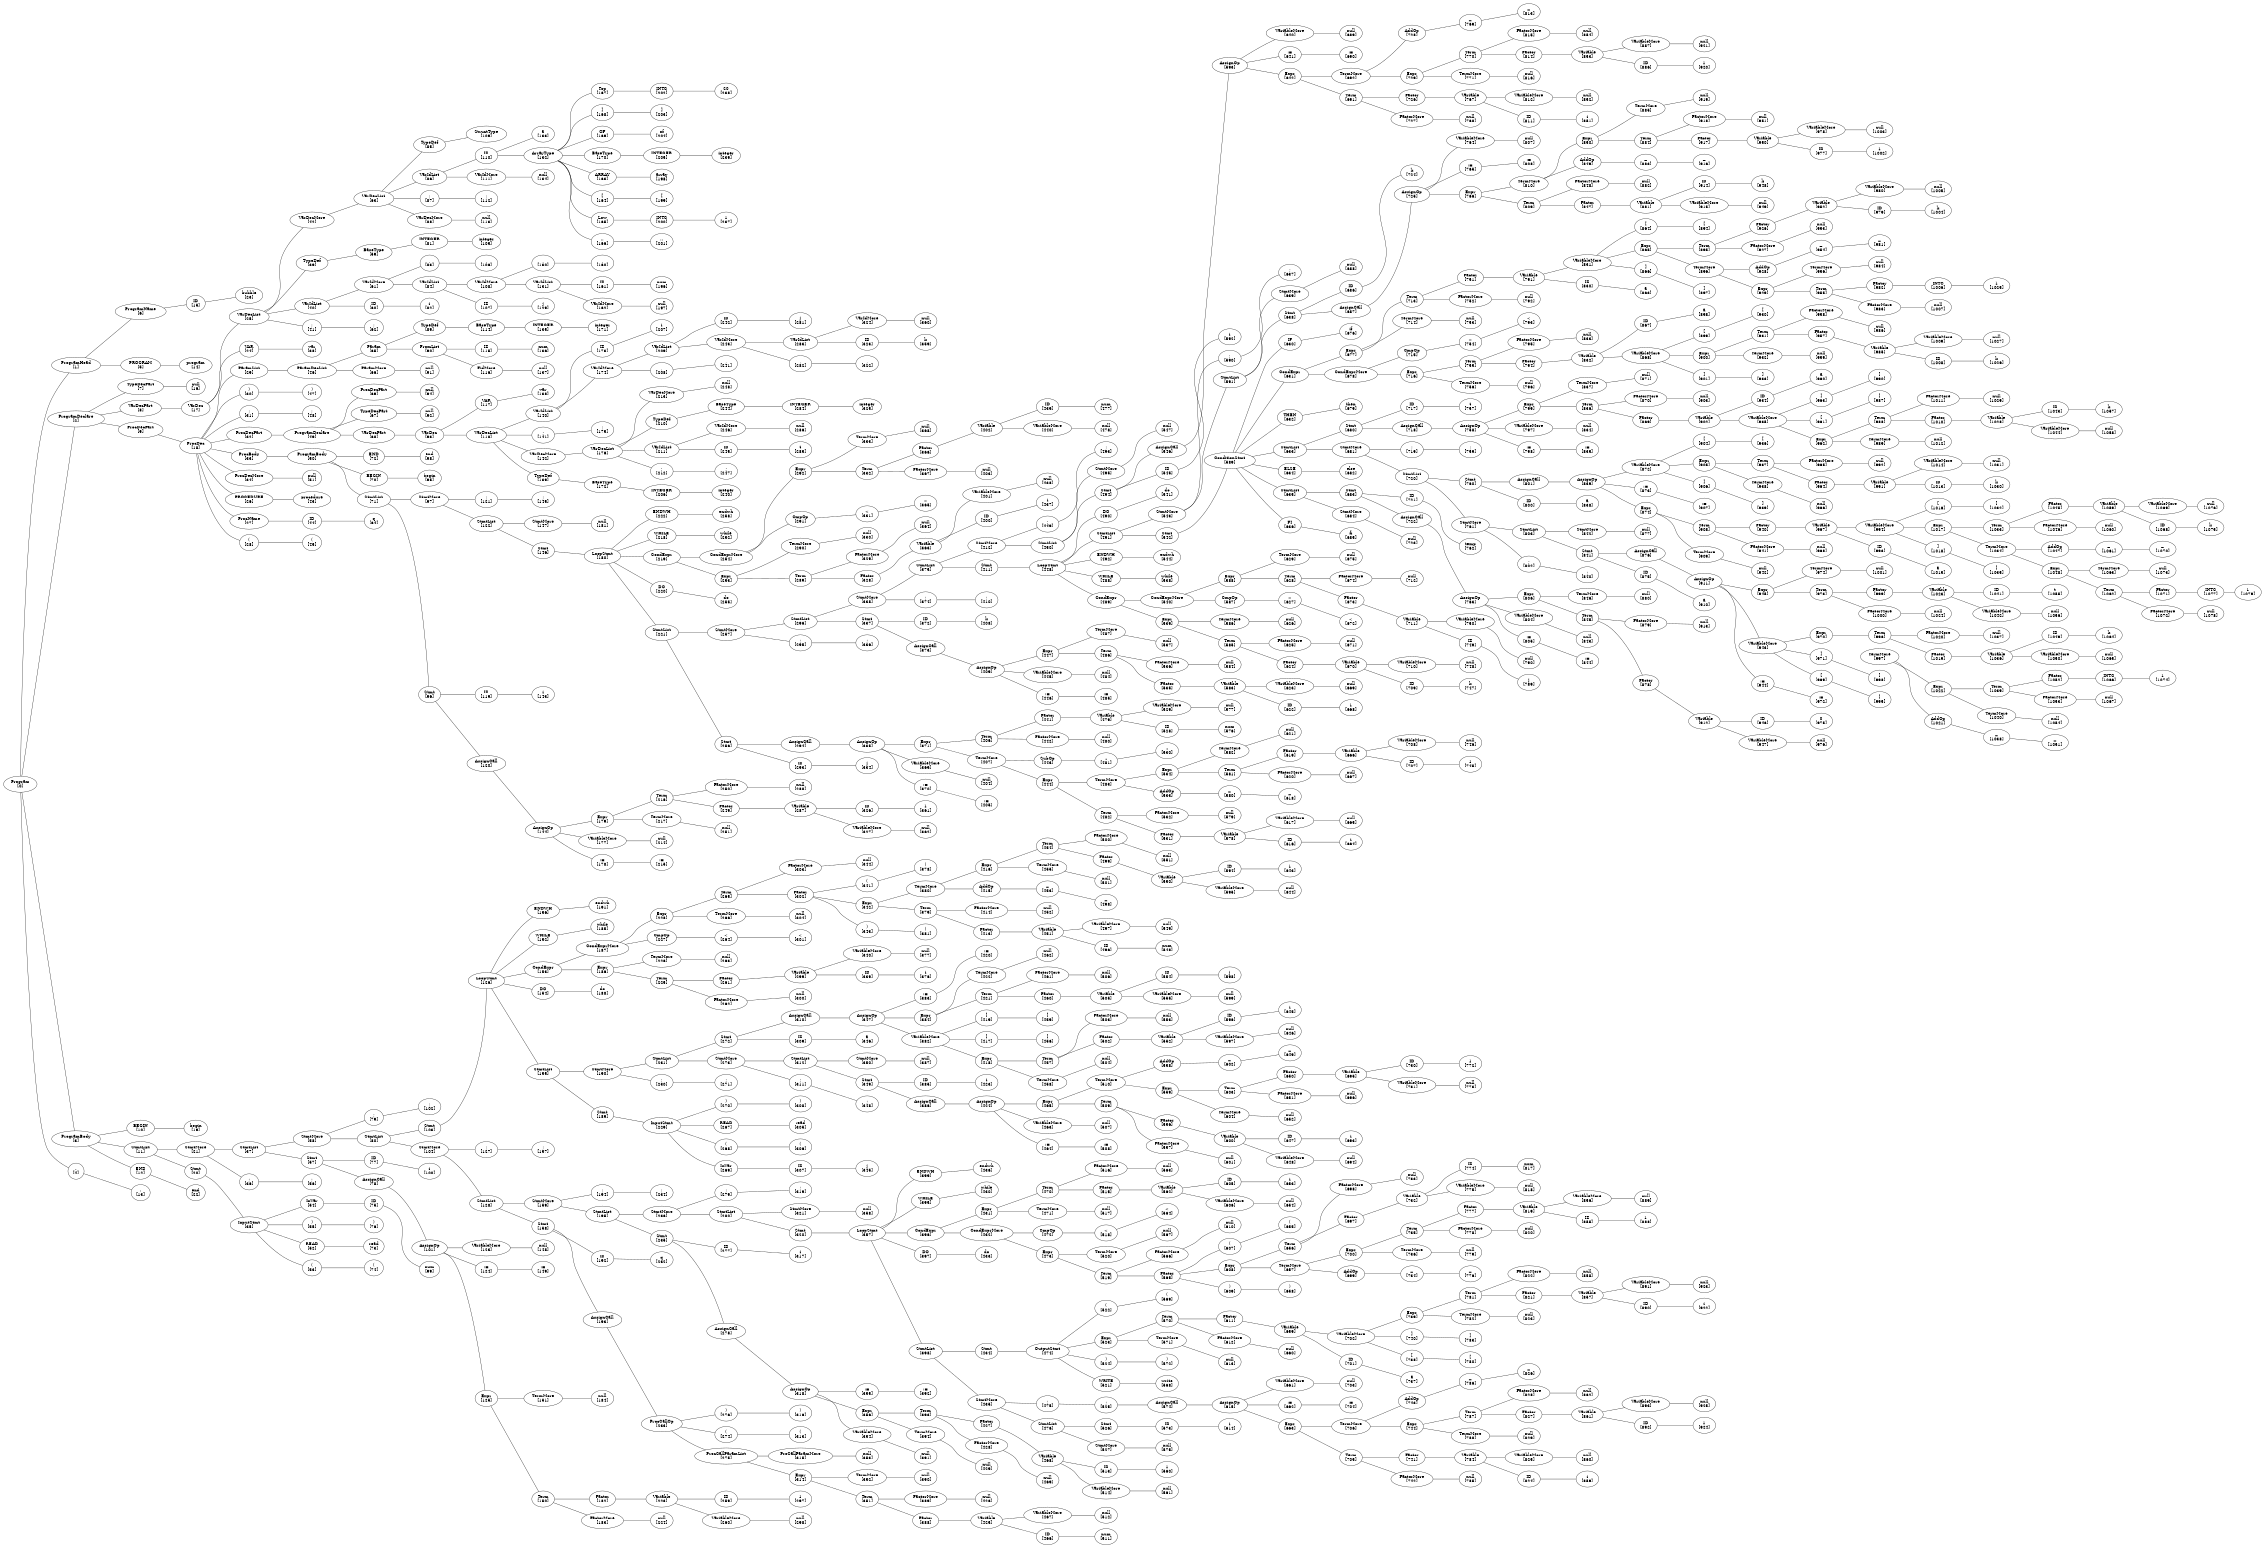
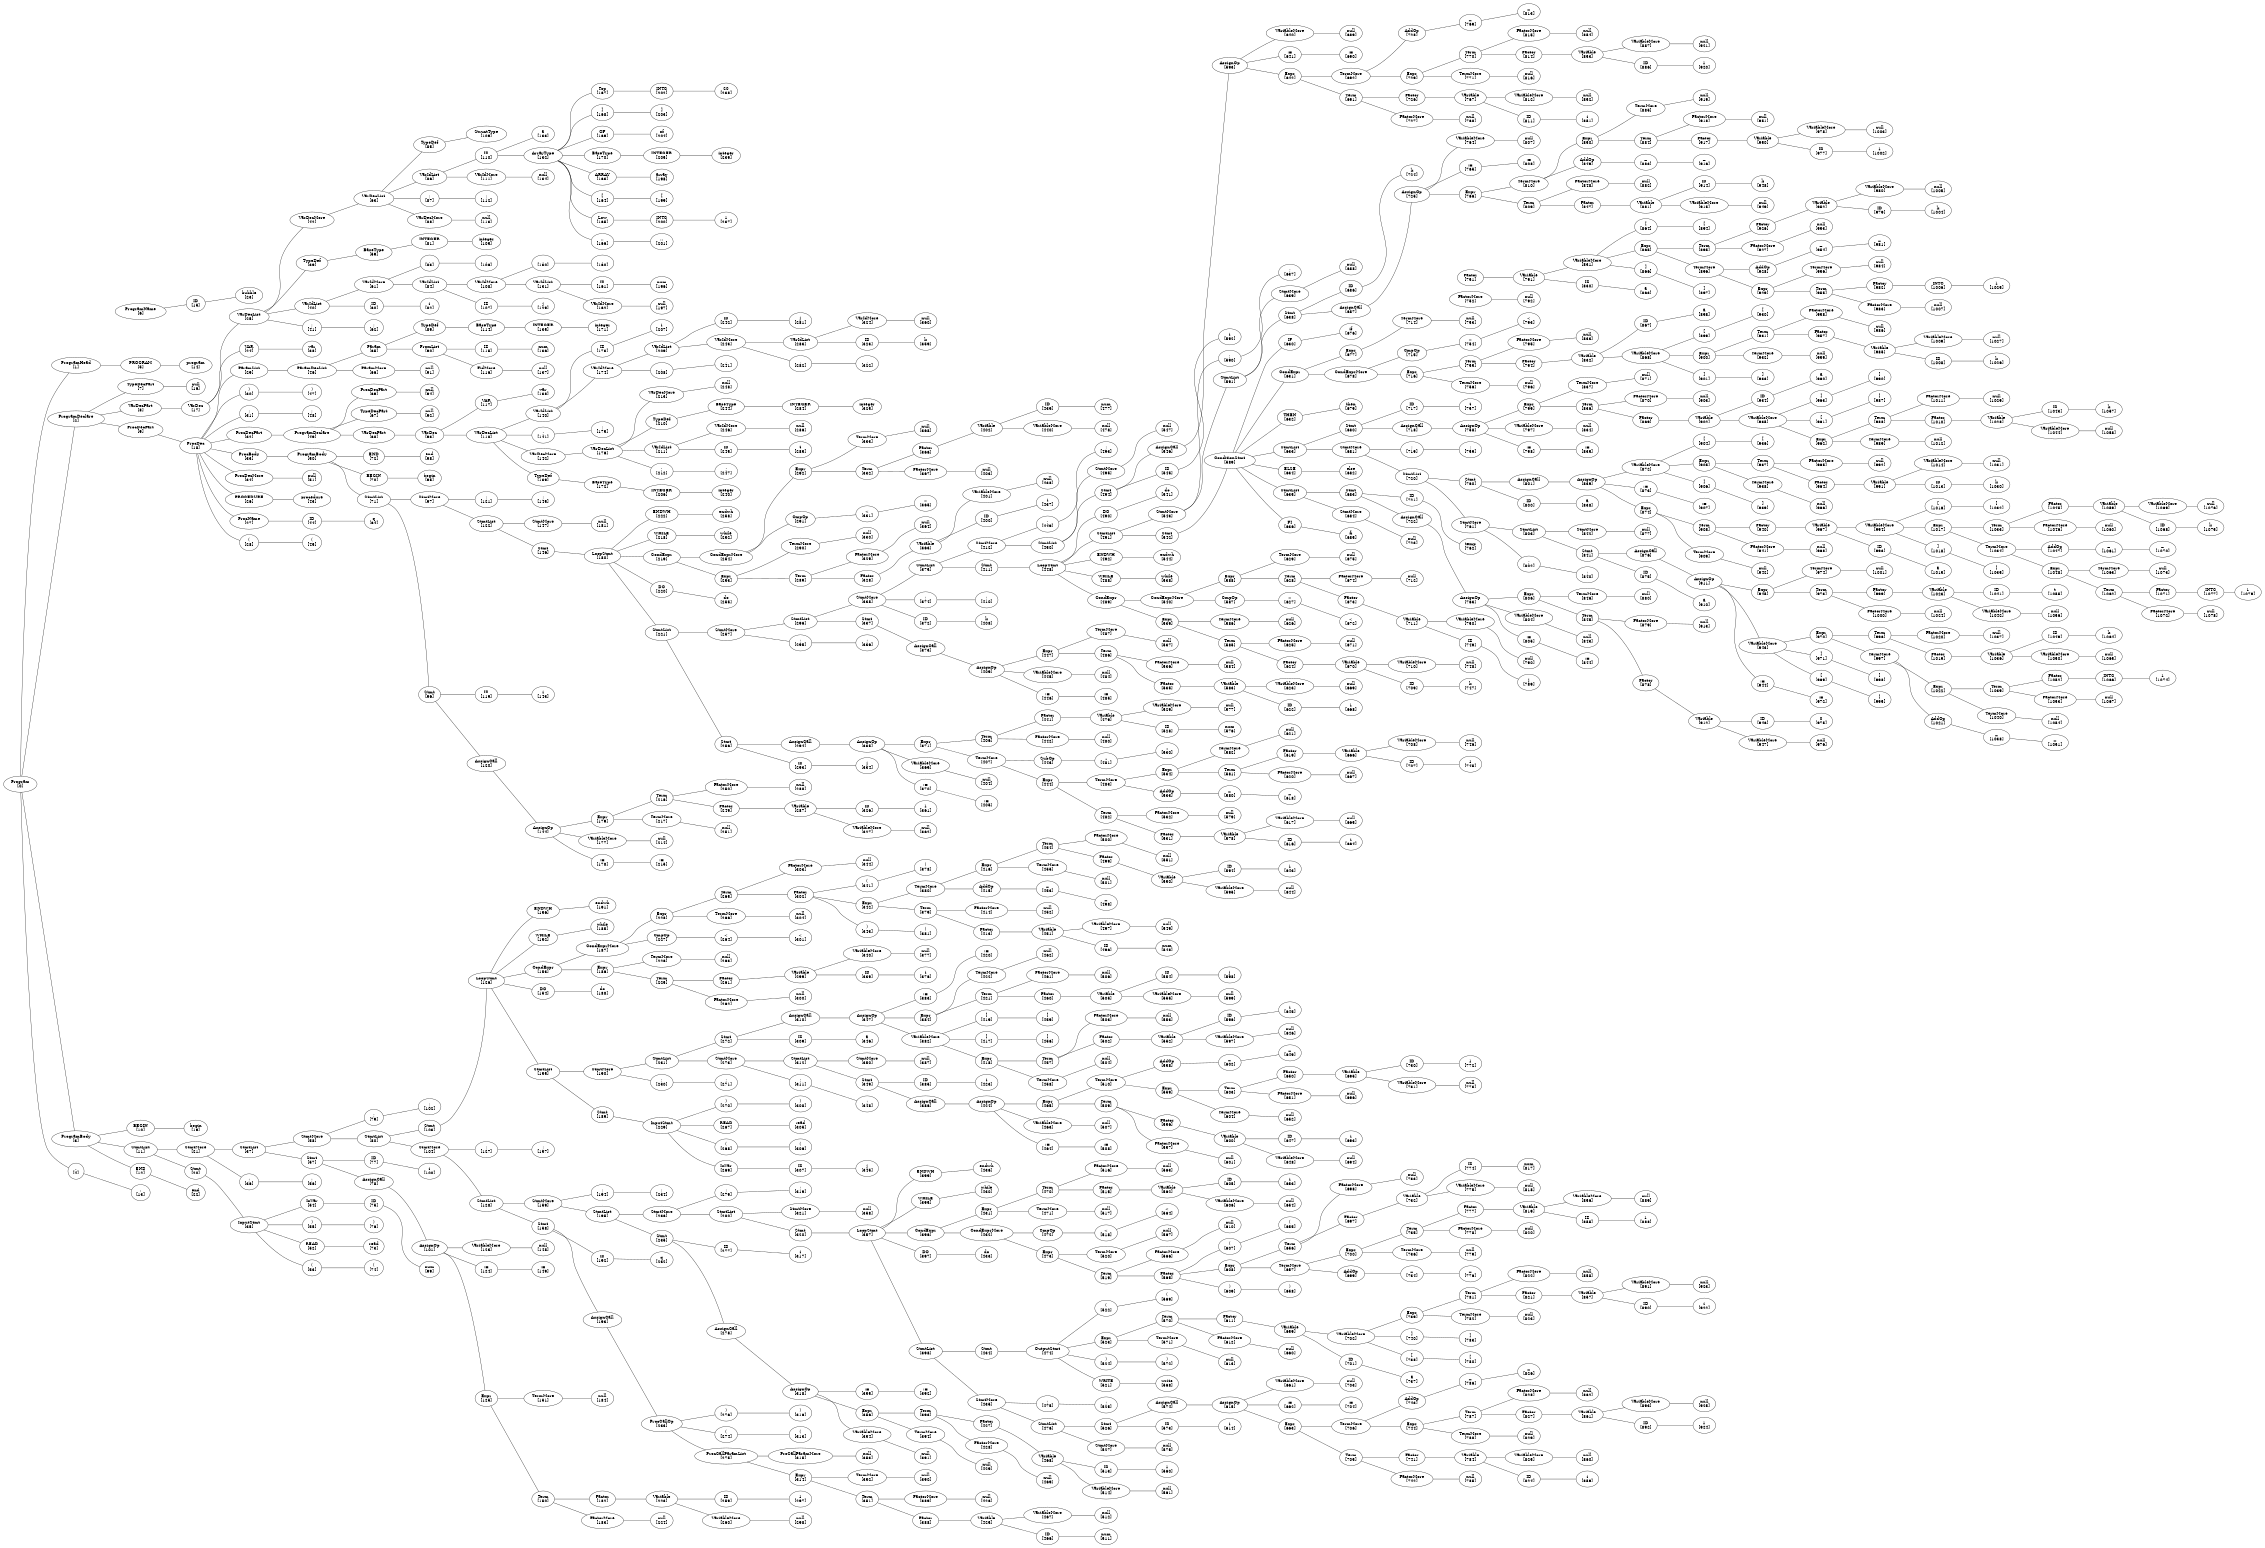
node "Term [713]": removed
edge "ProgramName [6]" -- "ProgramHead [1]": removed
edge "Stmt [337]" -- "ID [372]": now "StmtMore [338]" -- "ID [372]"
edge "Expr [970]" -- "TermMore [997]": added
edge "; [525]" -- "AssignCall [574]": now "Stmt [526]" -- "AssignCall [574]"
